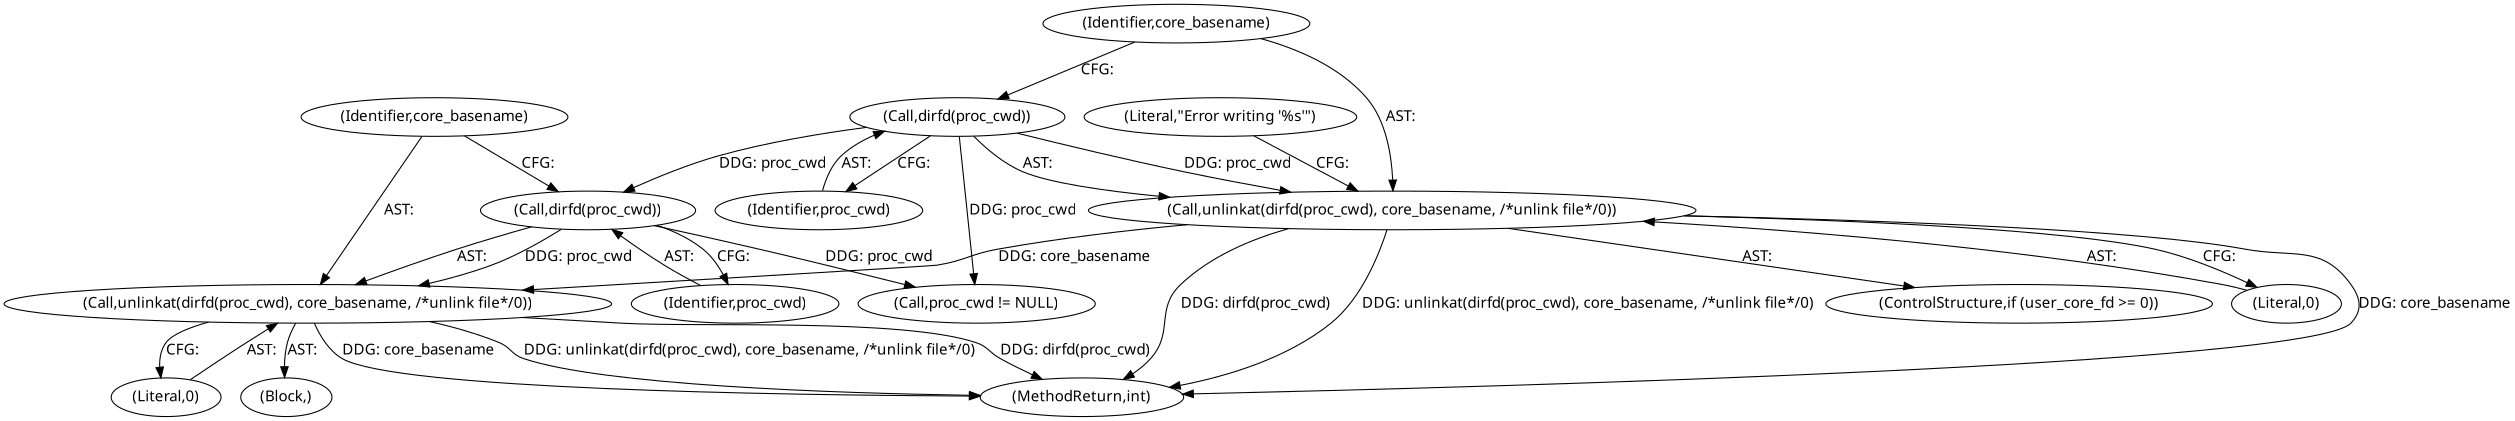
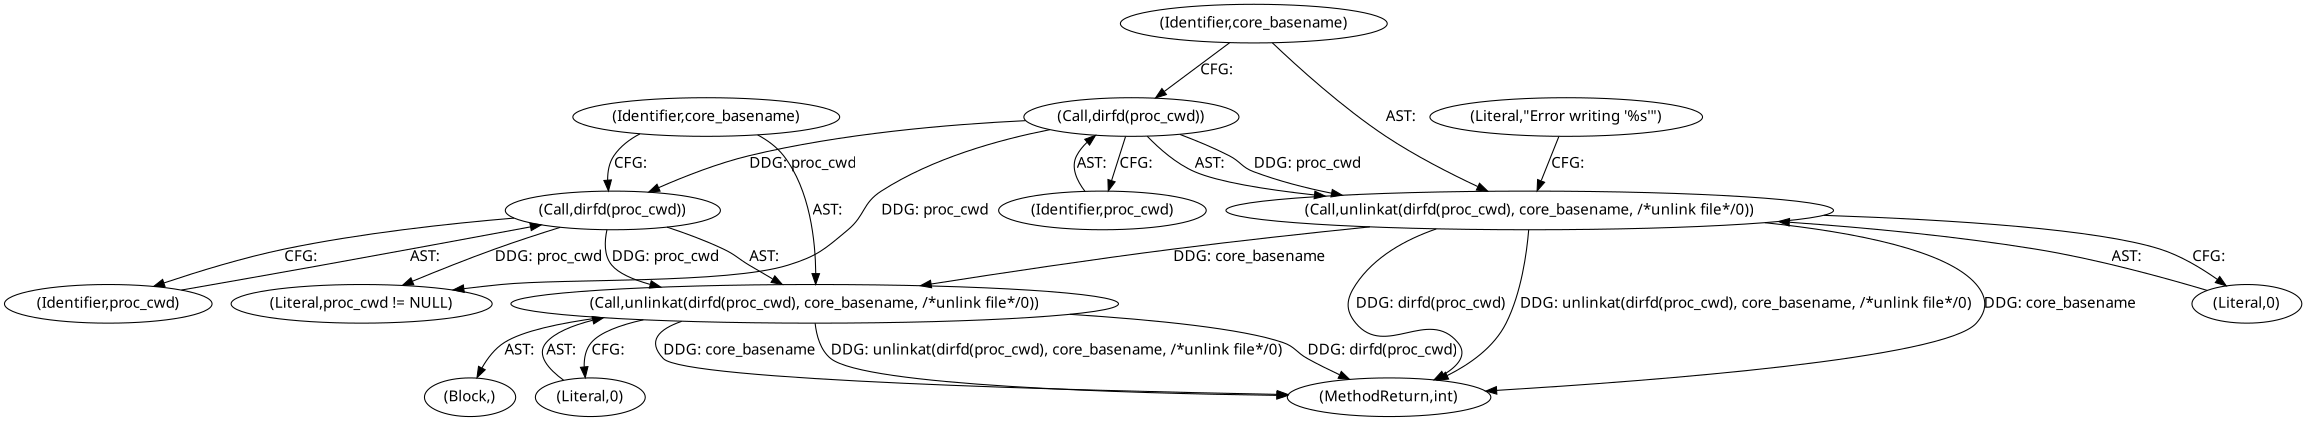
node "(Call,proc_cwd != NULL)": label "(Call,proc_cwd != NULL)" -> "(Literal,proc_cwd != NULL)"
node "(ControlStructure,if (user_core_fd >= 0))": removed
